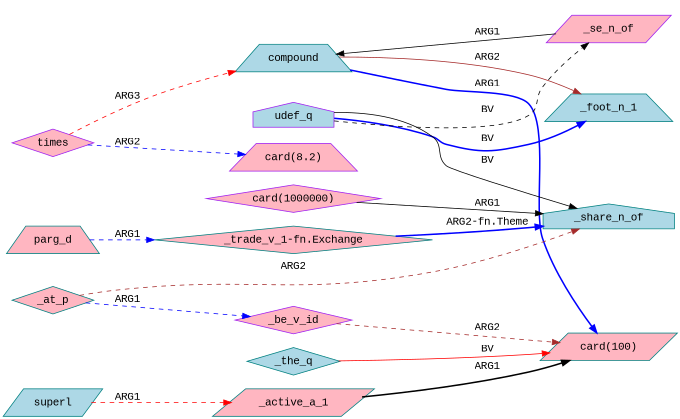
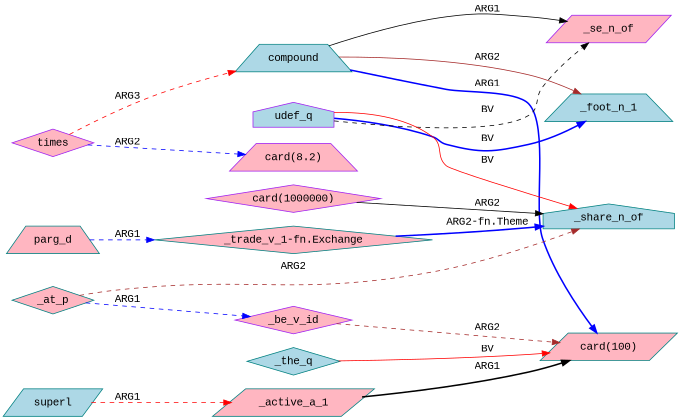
edge "_se_n_of" -> "compound": reversed
edge "udef_q" -> "_share_n_of": color black -> red
edge "card(1000000)" -> "_share_n_of": label "ARG1" -> "ARG2"
